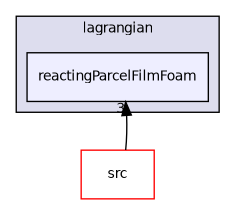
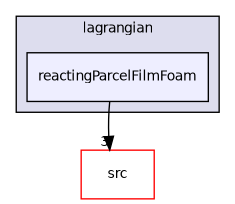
edge "src" -> "reactingParcelFilmFoam": reversed
